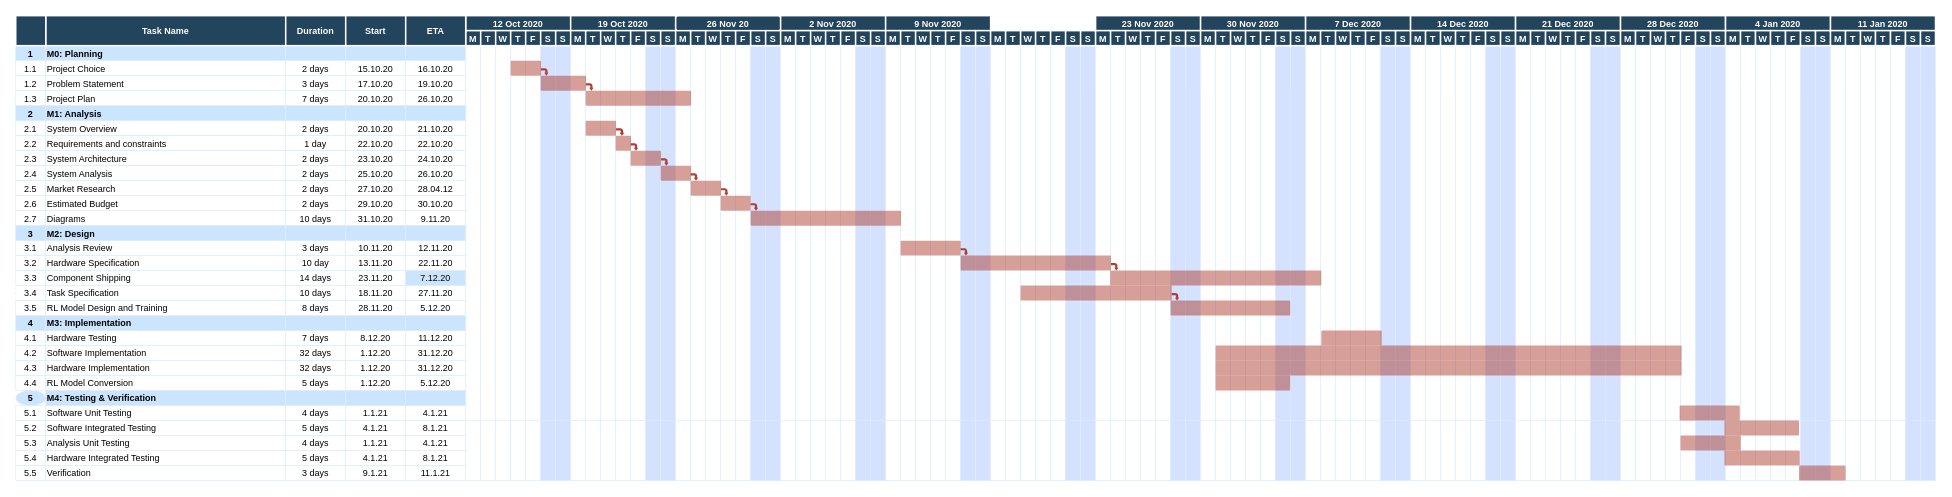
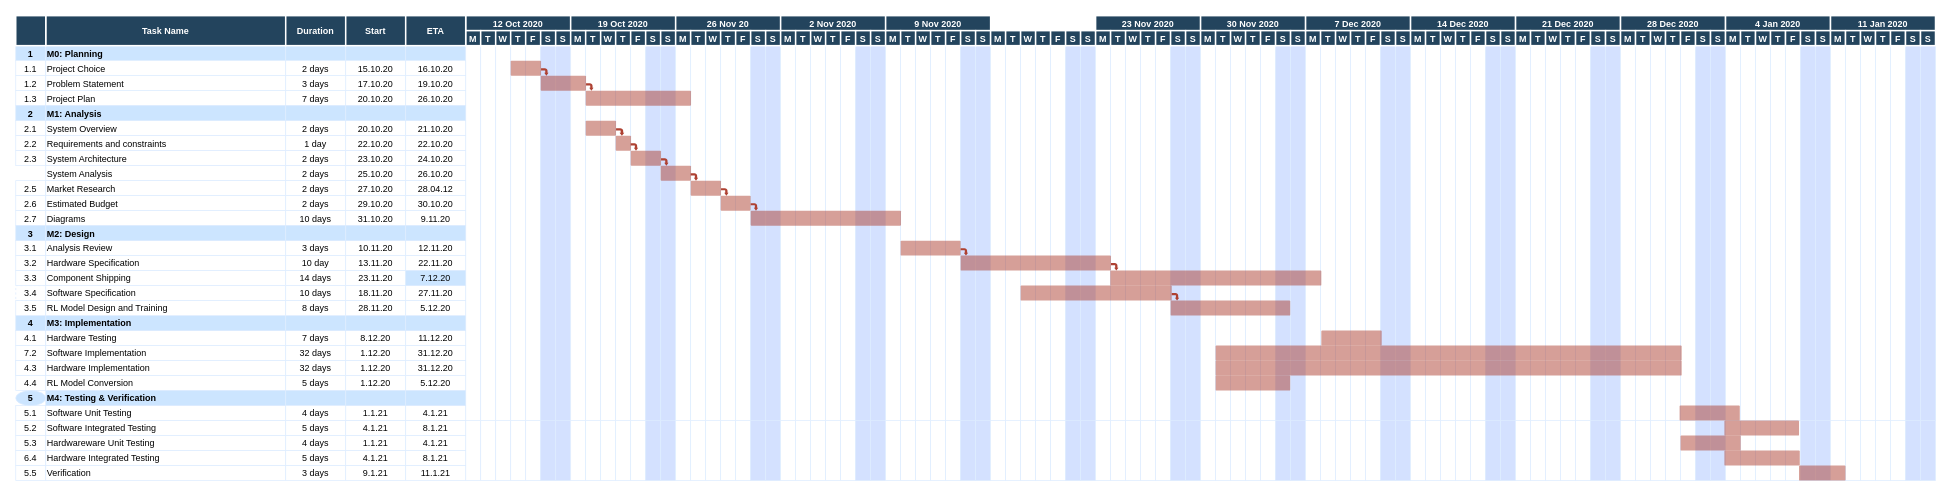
node "26 Nov 20": shape rounded rectangle -> rectangle
node "2.4": removed
node "Task Specification": label "Task Specification" -> "Software Specification"
node "4.2": label "4.2" -> "7.2"
node "Analysis Unit Testing": label "Analysis Unit Testing" -> "Hardwareware Unit Testing"
node "5.4": label "5.4" -> "6.4"
